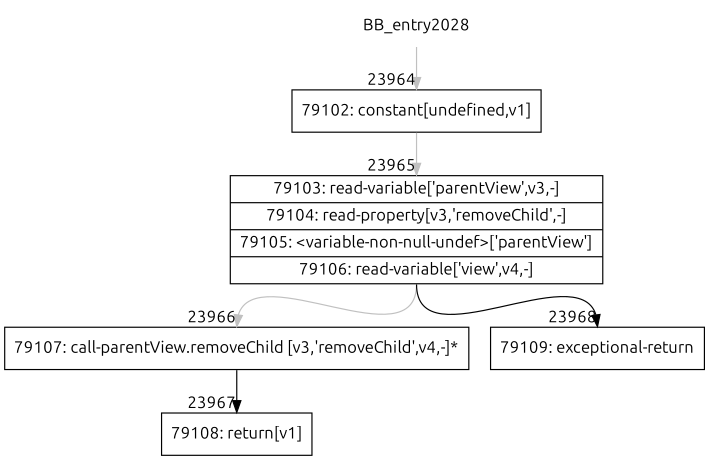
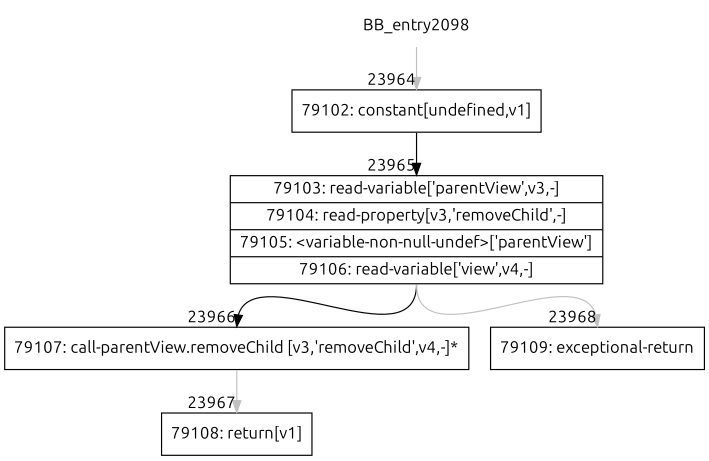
node "BB_entry2028": label "BB_entry2028" -> "BB_entry2098"
edge "79102: constant[undefined,v1]" -> "79103: read-variable['parentView',v3,-]": color gray -> black
edge "79103: read-variable['parentView',v3,-]" -> "79107: call-parentView.removeChild [v3,'removeChild',v4,-]*": color gray -> black
edge "79103: read-variable['parentView',v3,-]" -> "79109: exceptional-return": color black -> gray
edge "79107: call-parentView.removeChild [v3,'removeChild',v4,-]*" -> "79108: return[v1]": color black -> gray
